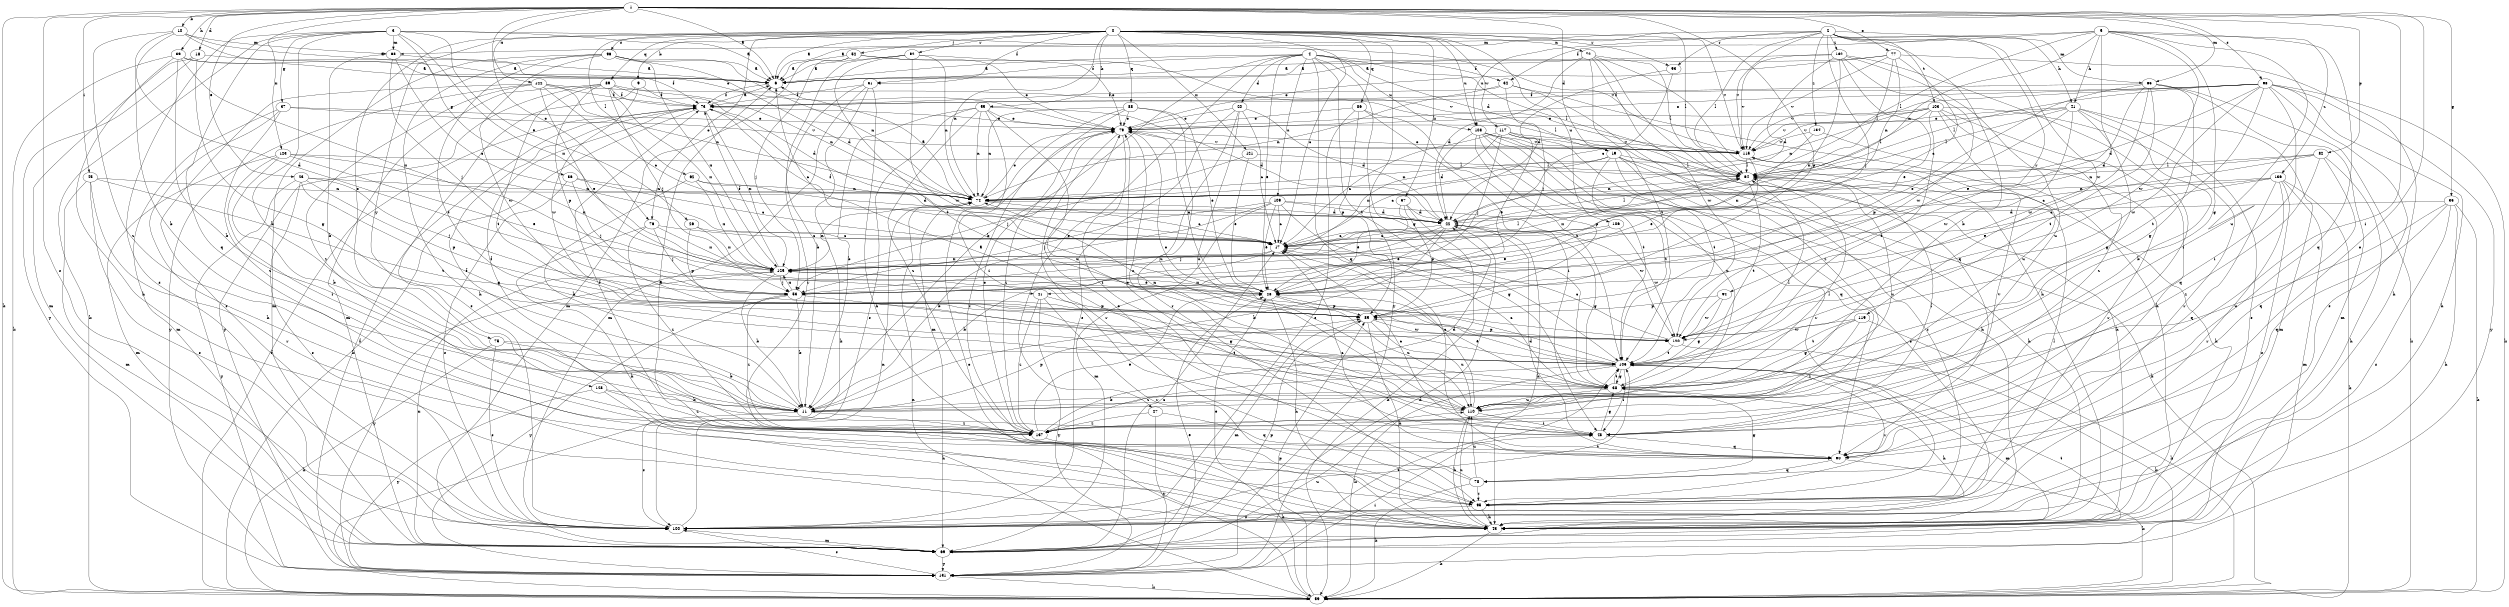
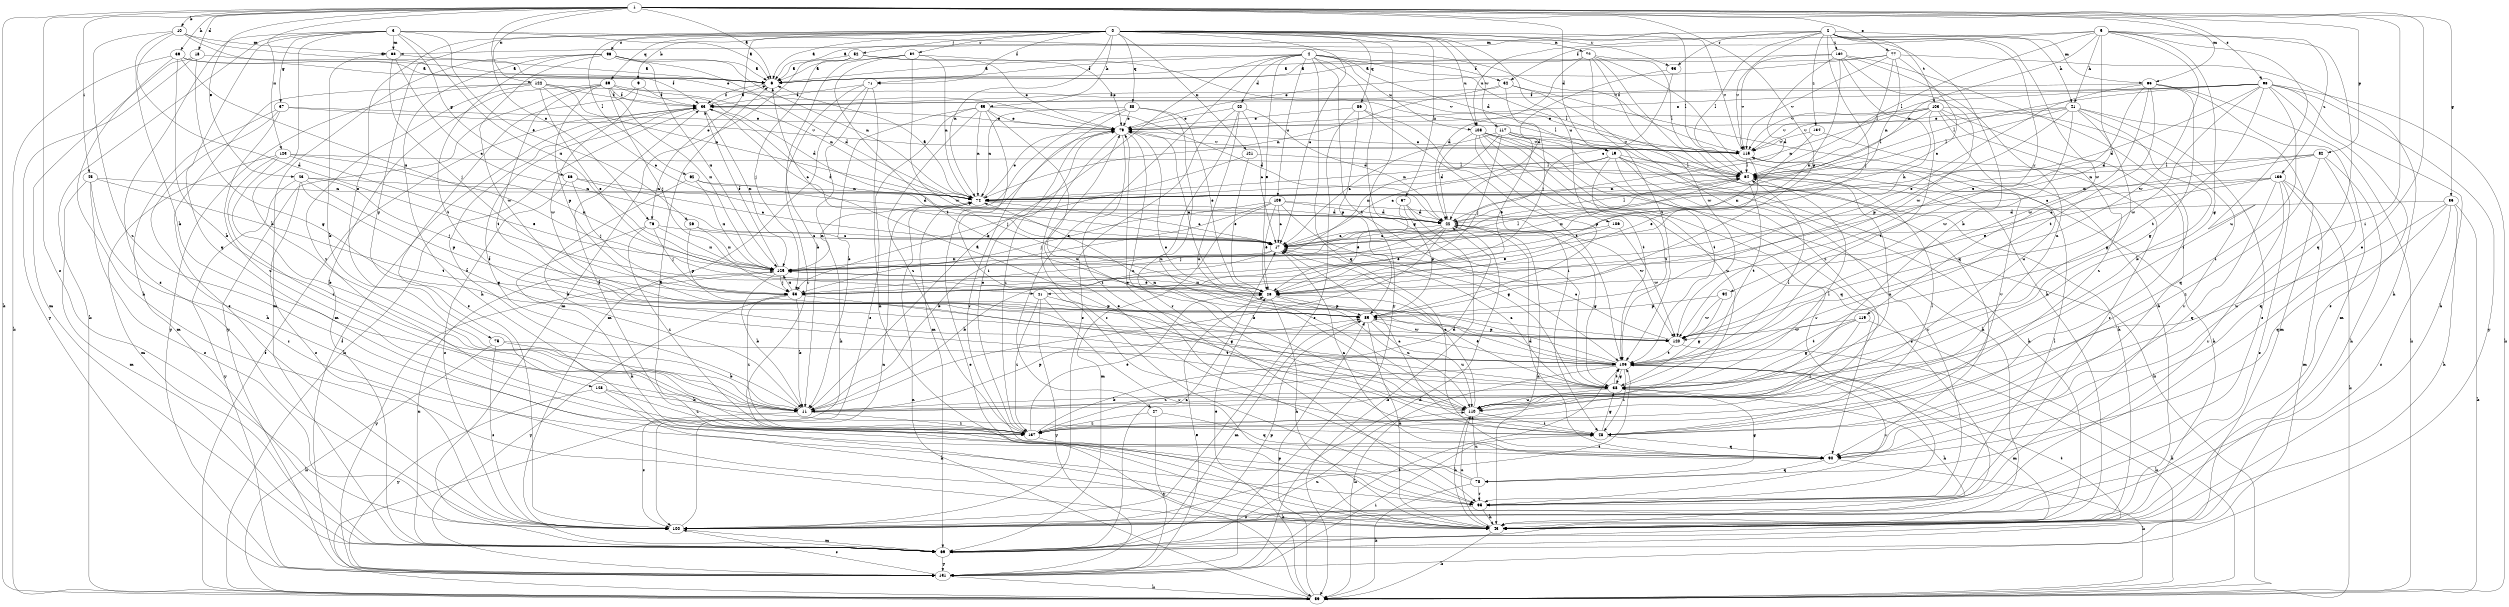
node "31": label "31" -> "71"
node "73": label "73" -> "33"
edge "132" -> "28": label "e" -> "h"
